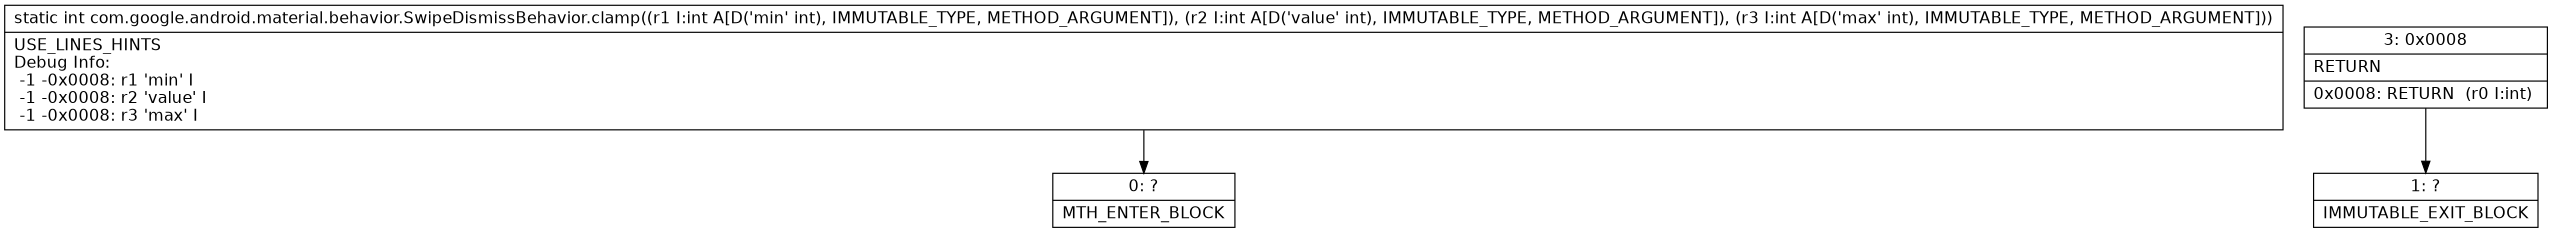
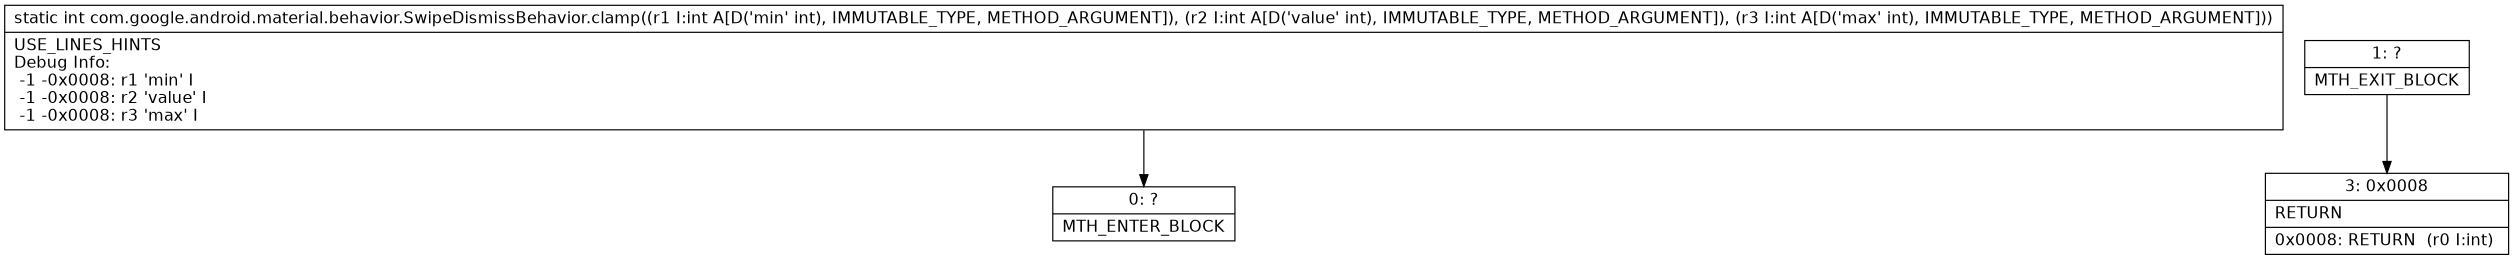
edge "3: 0x0008" -> "1: ?": reversed
node "1: ?": text "IMMUTABLE_EXIT_BLOCK" -> "MTH_EXIT_BLOCK"
